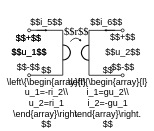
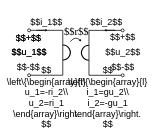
node "$$i_5$$": label "$$i_5$$" -> "$$i_1$$"
node "$$i_6$$": label "$$i_6$$" -> "$$i_2$$"
